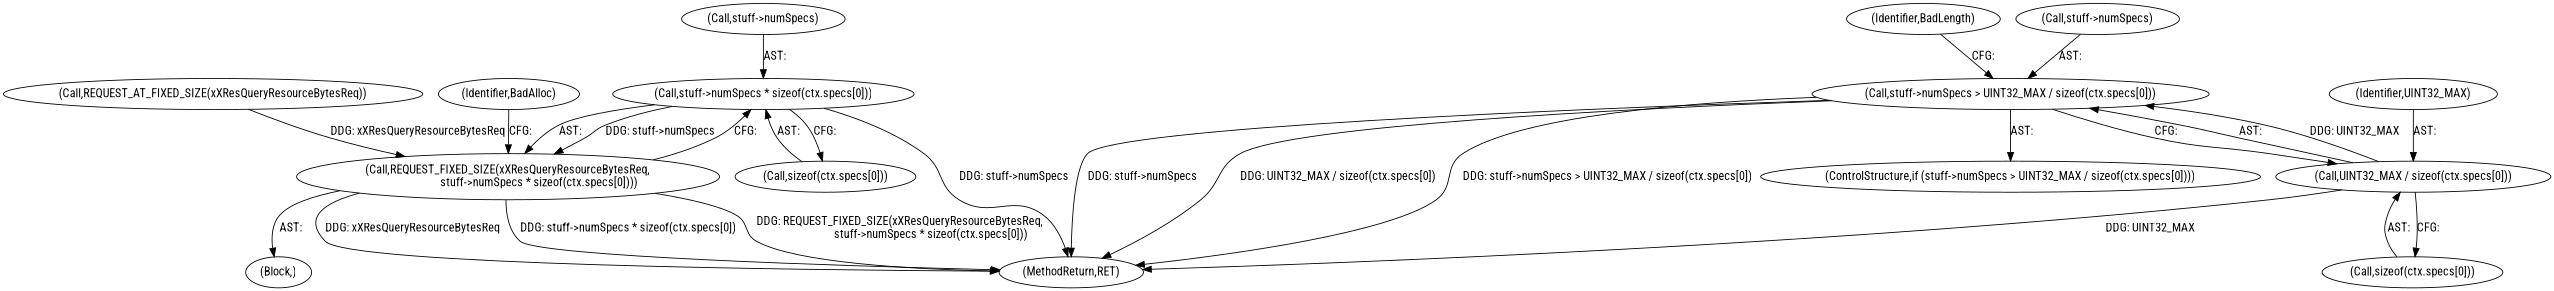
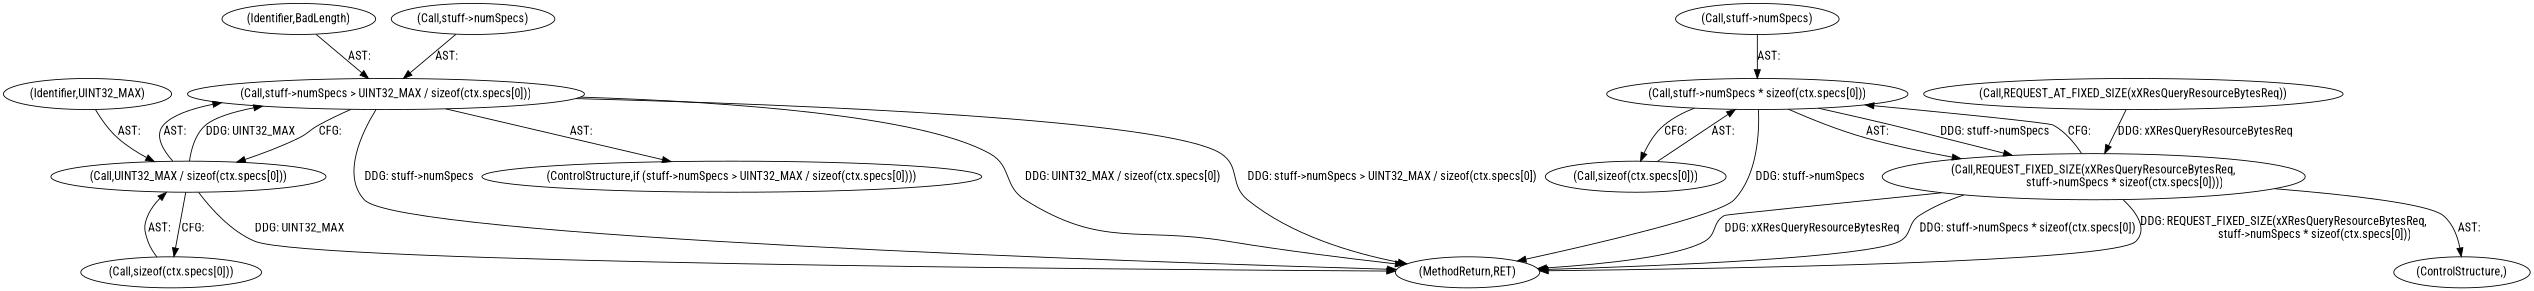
edge "(Identifier,BadLength)" -> "(Call,stuff->numSpecs > UINT32_MAX / sizeof(ctx.specs[0]))": label "CFG: " -> "AST: "
node "(Identifier,BadAlloc)": removed
node "(Block,)": label "(Block,)" -> "(ControlStructure,)"
